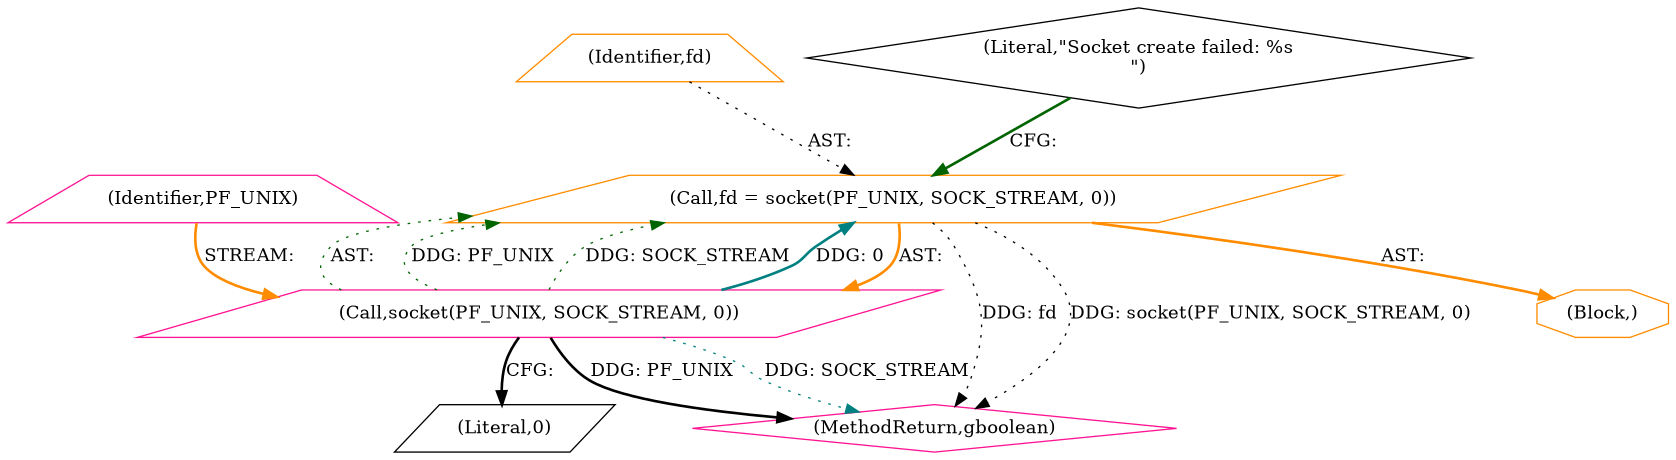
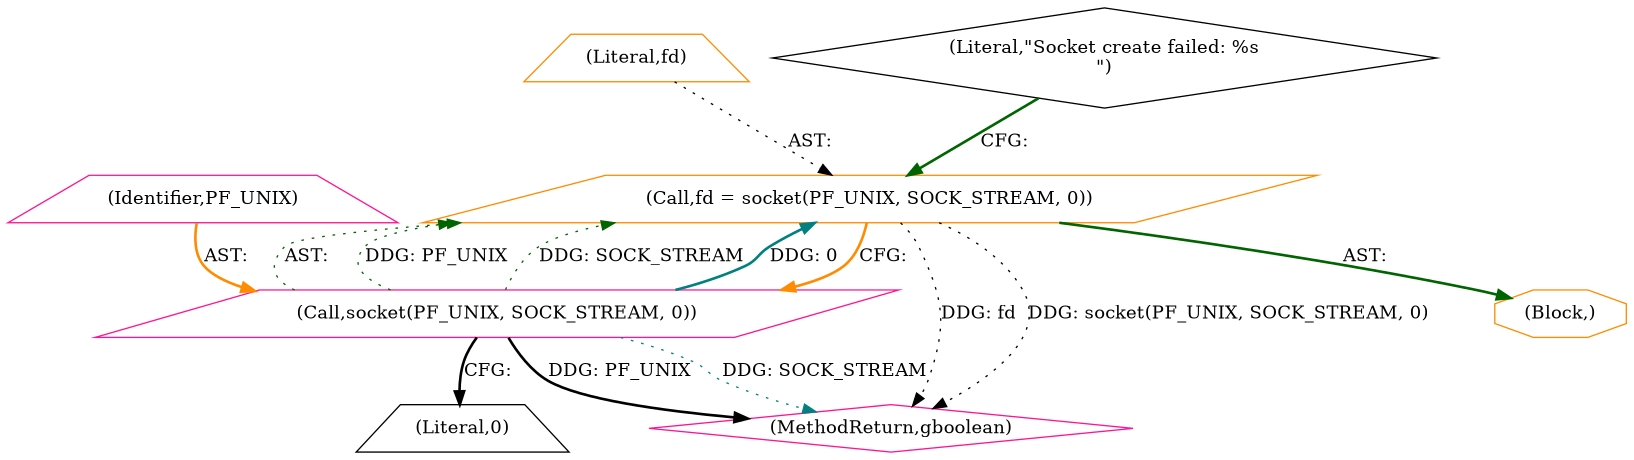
node "(Identifier,fd)": label "(Identifier,fd)" -> "(Literal,fd)"
edge "(Call,fd = socket(PF_UNIX, SOCK_STREAM, 0))" -> "(Block,)": color darkorange -> darkgreen
edge "(Identifier,PF_UNIX)" -> "(Call,socket(PF_UNIX, SOCK_STREAM, 0))": label "STREAM: " -> "AST: "
edge "(Call,fd = socket(PF_UNIX, SOCK_STREAM, 0))" -> "(Call,socket(PF_UNIX, SOCK_STREAM, 0))": label "AST: " -> "CFG: "
node "(Literal,0)": shape parallelogram -> trapezium
